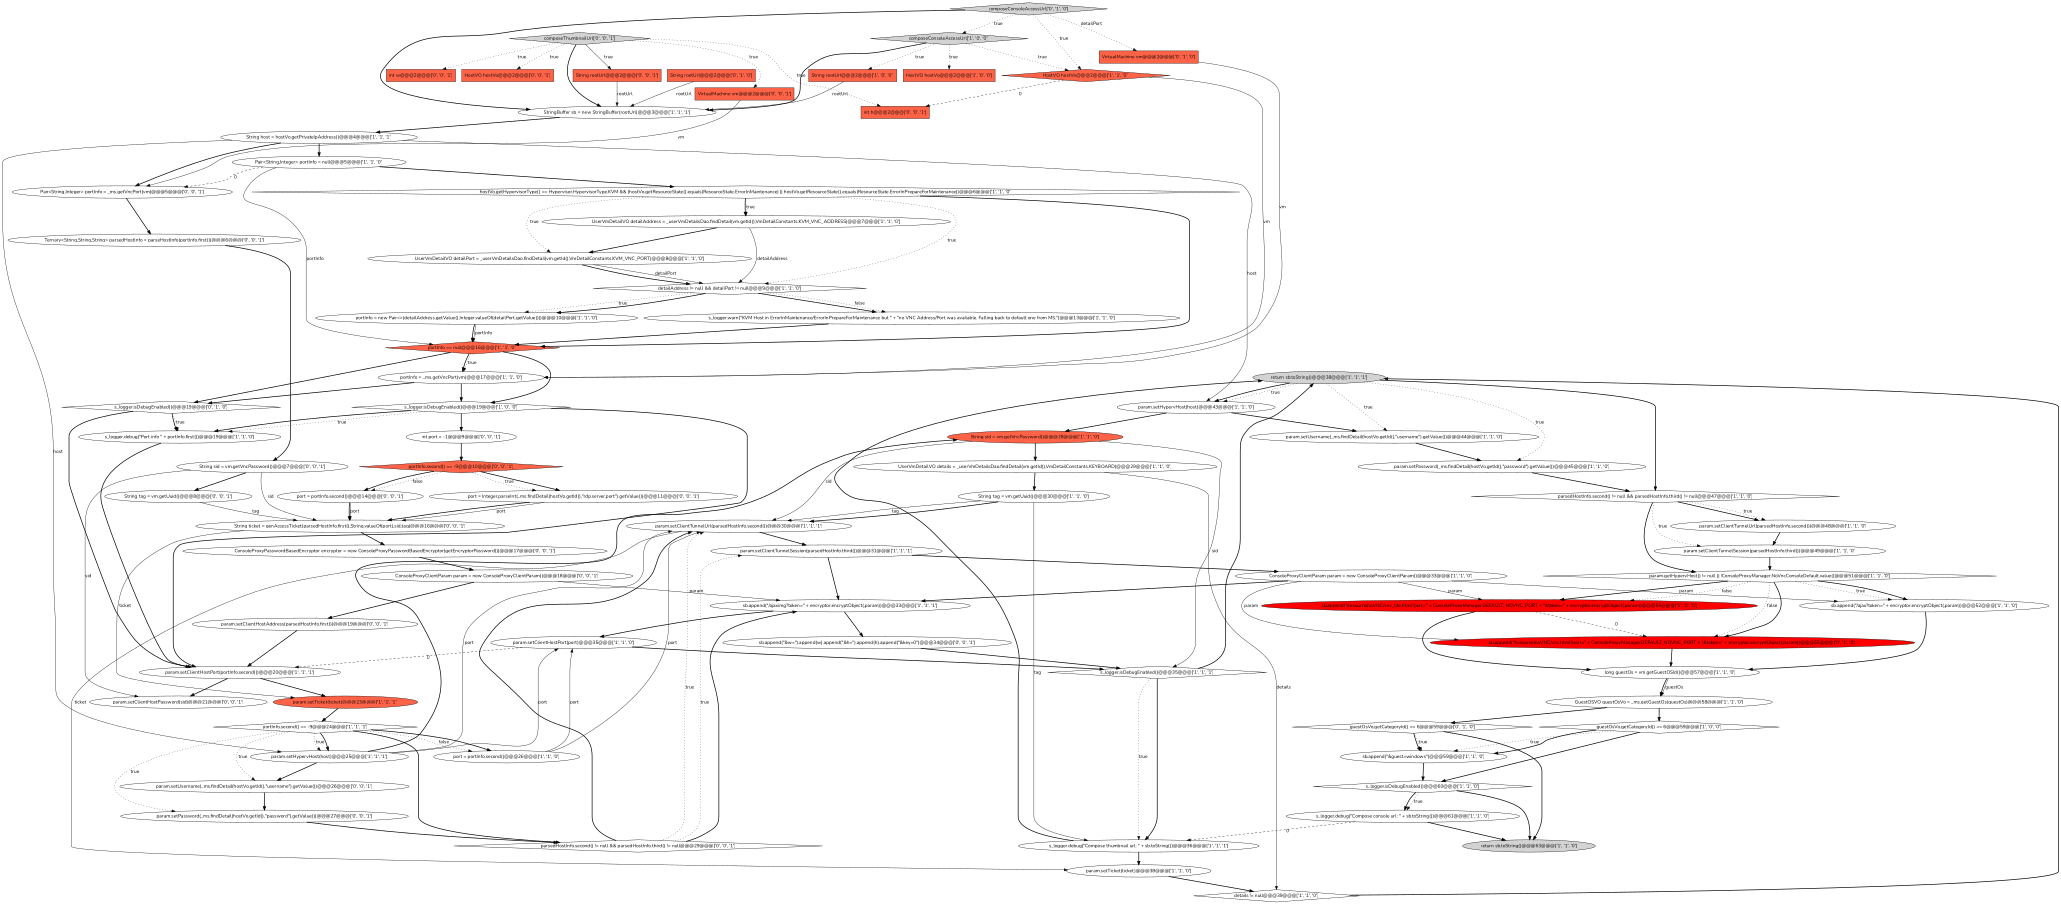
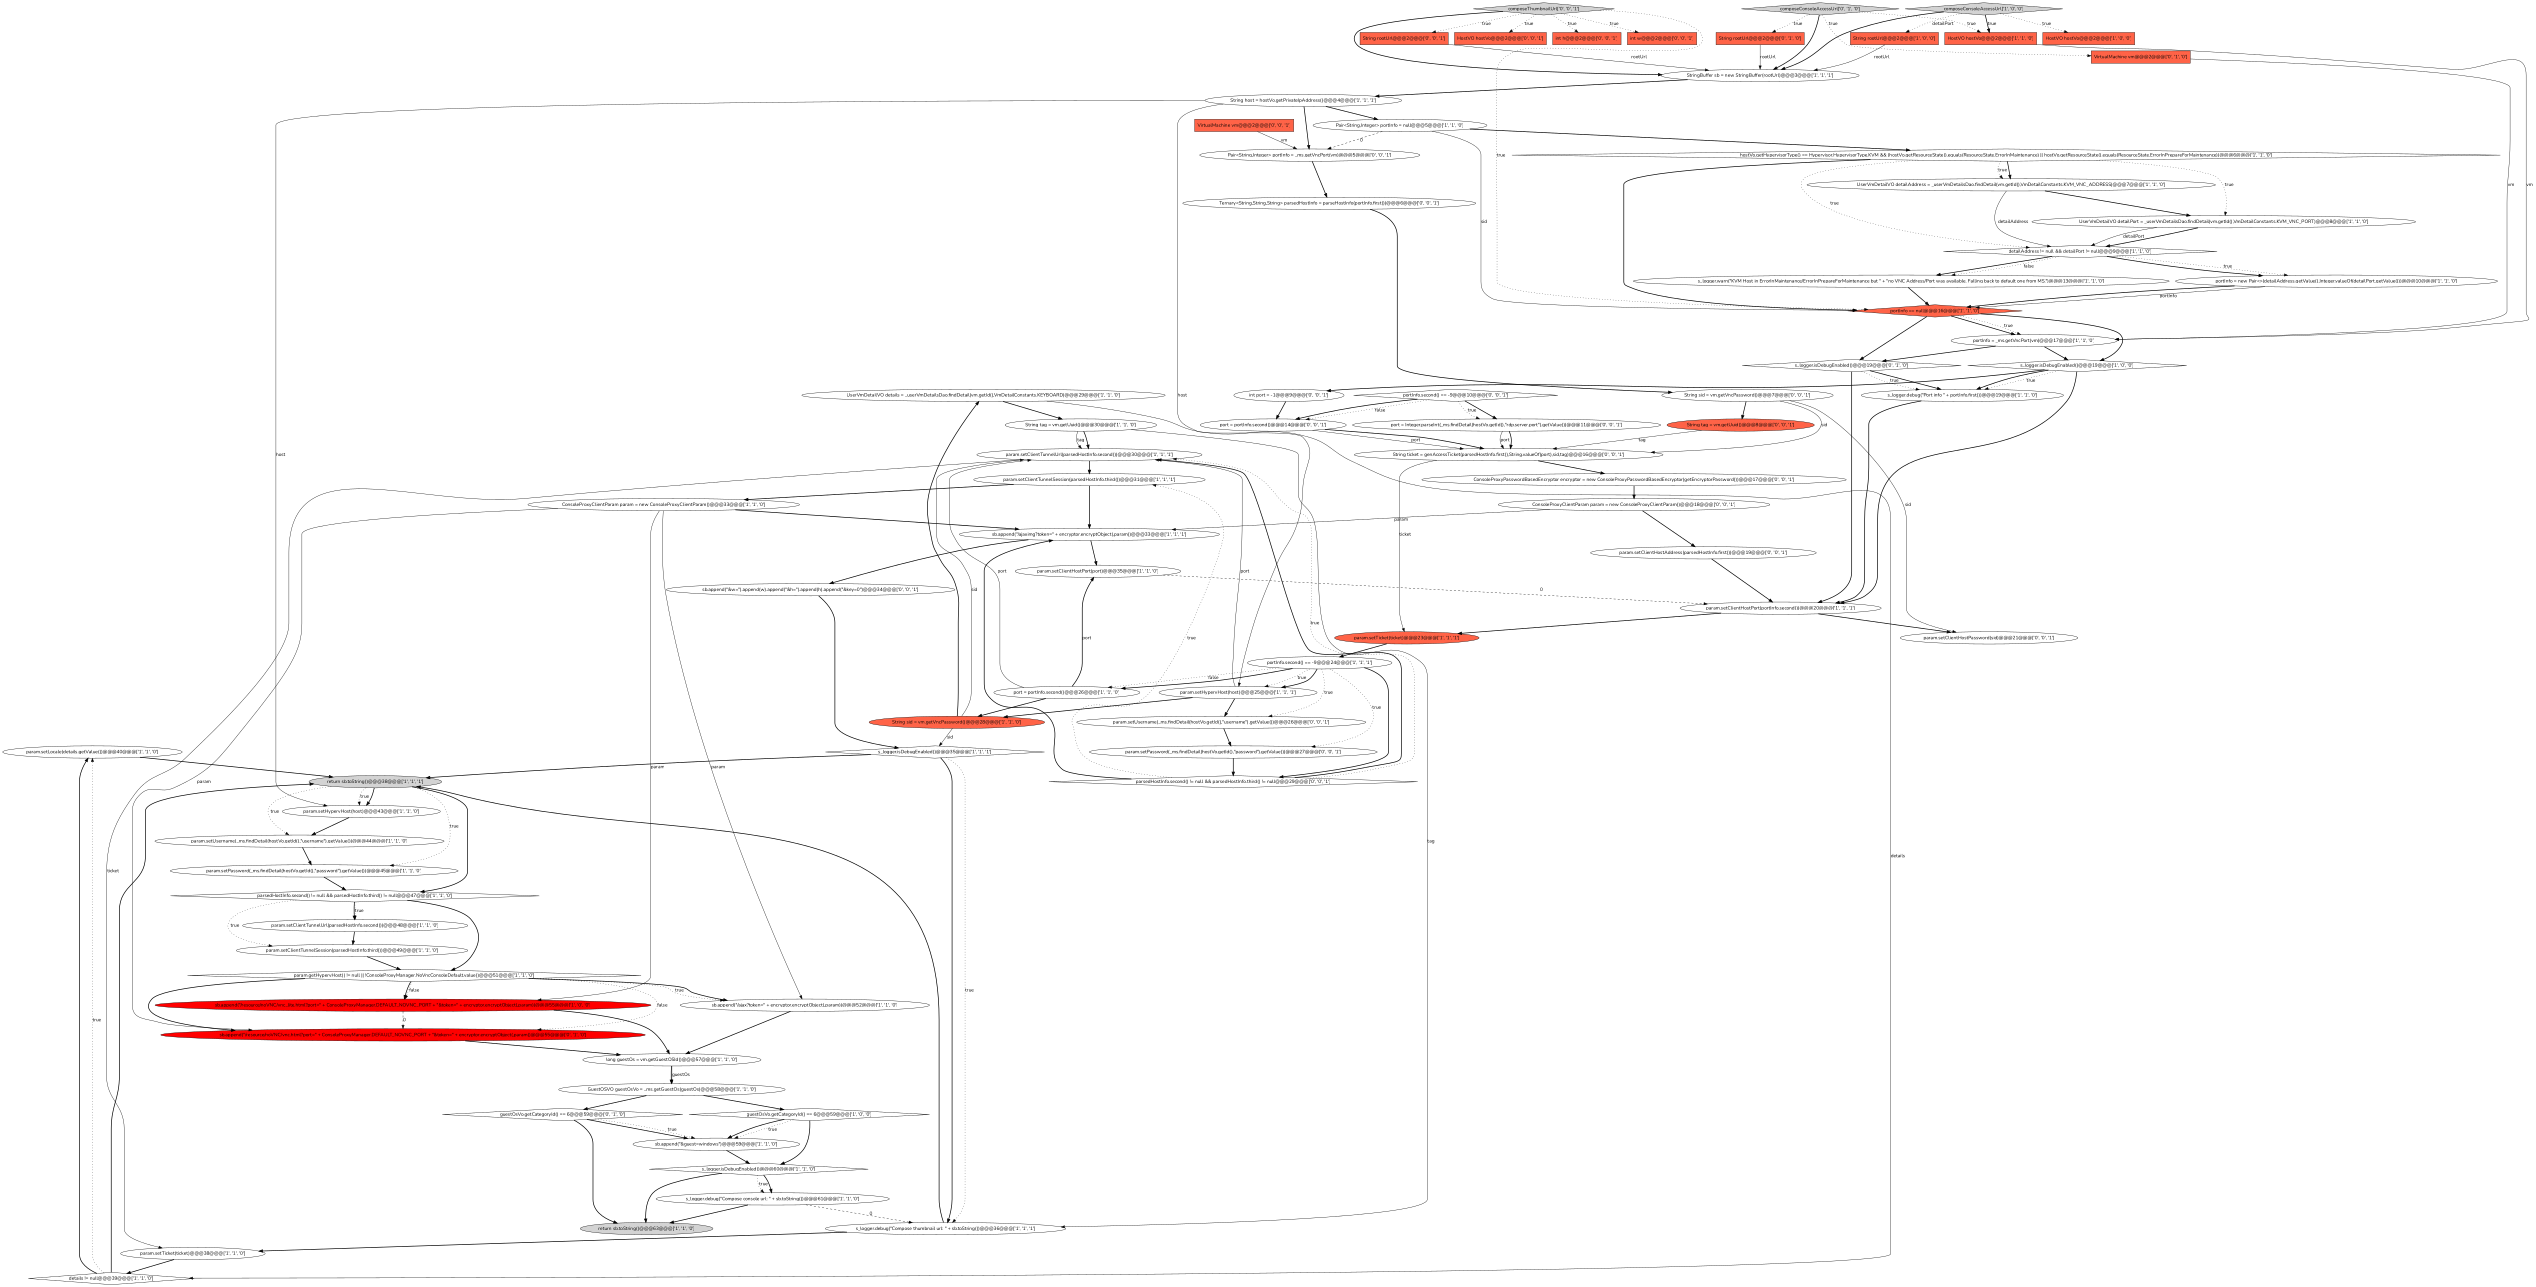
edge "composeConsoleAccessUrl['0', '1', '0']" -> "composeConsoleAccessUrl['1', '0', '0']": now "composeConsoleAccessUrl['0', '1', '0']" -> "String rootUrl@@@2@@@['0', '1', '0']"
edge "composeConsoleAccessUrl['0', '1', '0']" -> "VirtualMachine vm@@@2@@@['0', '1', '0']": label "detailPort" -> "true"
edge "composeThumbnailUrl['0', '0', '1']" -> "VirtualMachine vm@@@2@@@['0', '0', '1']": now "composeThumbnailUrl['0', '0', '1']" -> "portInfo == null@@@16@@@['1', '1', '0']"
edge "composeThumbnailUrl['0', '0', '1']" -> "String rootUrl@@@2@@@['0', '0', '1']": style solid -> dotted
edge "composeConsoleAccessUrl['1', '0', '0']" -> "String rootUrl@@@2@@@['1', '0', '0']": label "true" -> "detailPort"
edge "composeConsoleAccessUrl['1', '0', '0']" -> "HostVO hostVo@@@2@@@['1', '1', '0']": style dotted -> bold
node "HostVO hostVo@@@2@@@['1', '1', '0']": shape diamond -> box
edge "HostVO hostVo@@@2@@@['1', '1', '0']" -> "int h@@@2@@@['0', '0', '1']": removed, label "0"
edge "Pair<String,Integer> portInfo = null@@@5@@@['1', '1', '0']" -> "portInfo == null@@@16@@@['1', '1', '0']": label "portInfo" -> "sid"
edge "param.setHypervHost(host)@@@43@@@['1', '1', '0']" -> "String sid = vm.getVncPassword()@@@28@@@['1', '1', '0']": now "port = portInfo.second()@@@26@@@['1', '1', '0']" -> "String sid = vm.getVncPassword()@@@28@@@['1', '1', '0']"
edge "int port = -1@@@9@@@['0', '0', '1']" -> "portInfo.second() == -9@@@10@@@['0', '0', '1']": now "int port = -1@@@9@@@['0', '0', '1']" -> "port = portInfo.second()@@@14@@@['0', '0', '1']"
node "portInfo.second() == -9@@@10@@@['0', '0', '1']": fillcolor tomato -> white
node "String tag = vm.getUuid()@@@8@@@['0', '0', '1']": fillcolor white -> tomato
edge "param.setClientHostPort(port)@@@35@@@['1', '1', '0']" -> "s_logger.isDebugEnabled()@@@35@@@['1', '1', '1']": removed
edge "port = portInfo.second()@@@26@@@['1', '1', '0']" -> "param.setClientHostPort(port)@@@35@@@['1', '1', '0']": style solid -> bold
node "portInfo.second() == -9@@@24@@@['1', '1', '1']": shape diamond -> ellipse
edge "param.setHypervHost(host)@@@25@@@['1', '1', '1']" -> "param.setClientHostPort(port)@@@35@@@['1', '1', '0']": removed, label "port"
node "param.setLocale(details.getValue())@@@40@@@['1', '1', '0']": added
